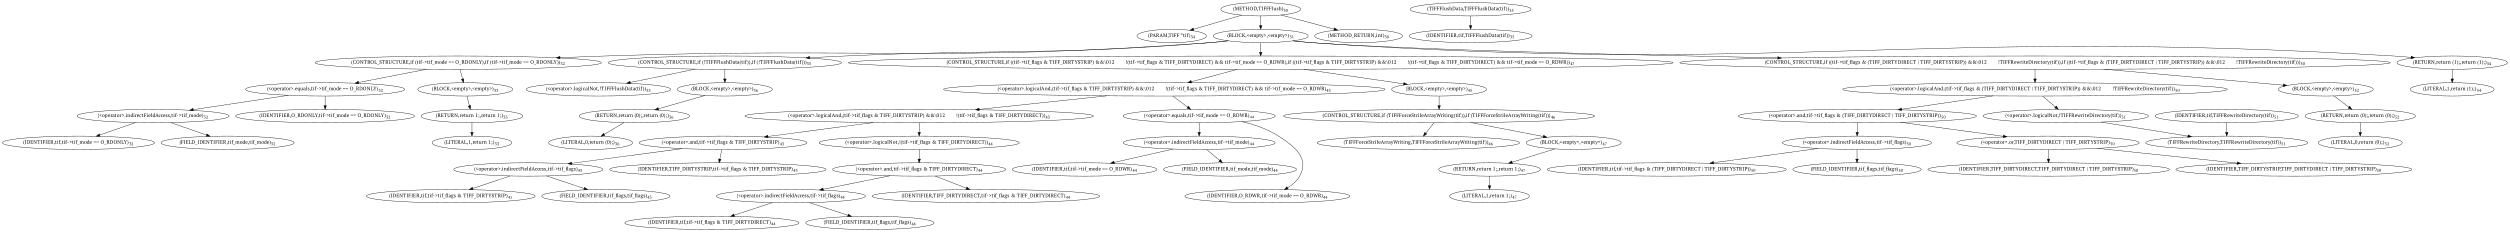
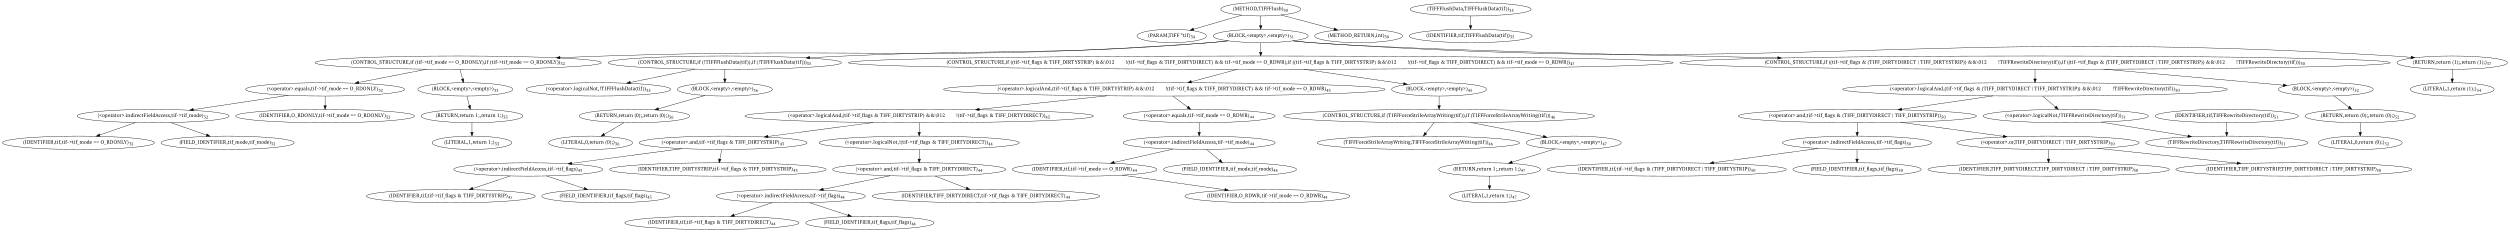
node "(RETURN,return (1);,return (1);)": text "54" -> "57"
edge "(<operator>.equals,tif->tif_mode == O_RDWR)" -> "(IDENTIFIER,O_RDWR,tif->tif_mode == O_RDWR)": now "(IDENTIFIER,tif,tif->tif_mode == O_RDWR)" -> "(IDENTIFIER,O_RDWR,tif->tif_mode == O_RDWR)"
